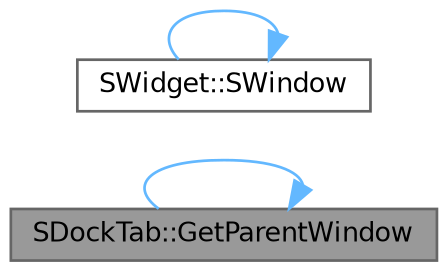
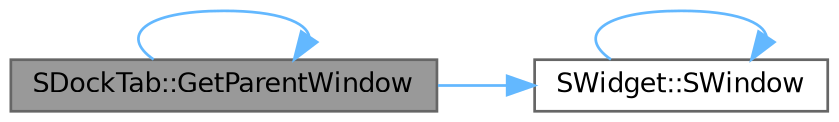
edge "SDockTab::GetParentWindow" -> "SWidget::SWindow": added
